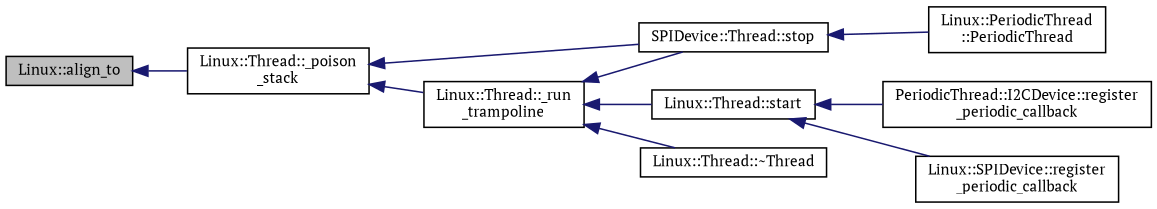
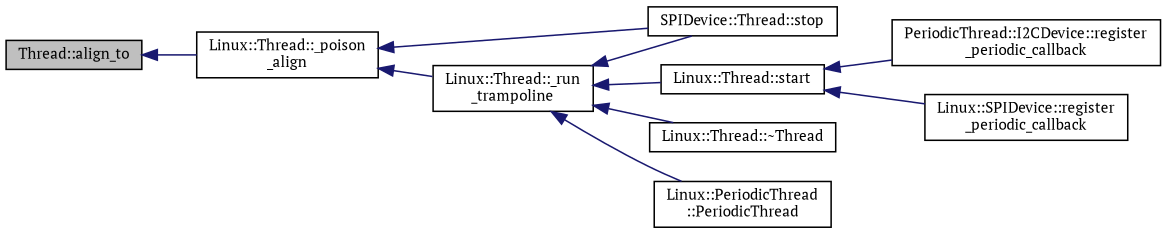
edge "Linux::PeriodicThread ::PeriodicThread" -> "SPIDevice::Thread::stop": now "Linux::PeriodicThread ::PeriodicThread" -> "Linux::Thread::_run _trampoline"
node "Linux::align_to": label "Linux::align_to" -> "Thread::align_to"
node "Linux::Thread::_poison _stack": label "Linux::Thread::_poison _stack" -> "Linux::Thread::_poison _align"
